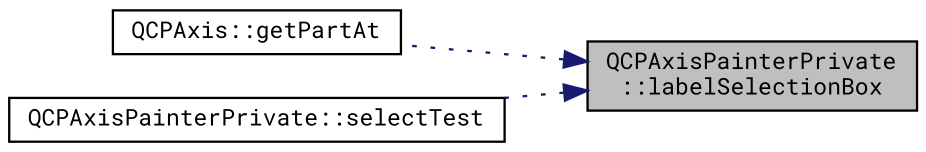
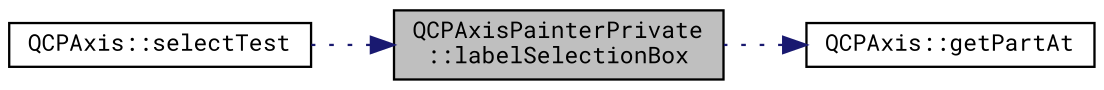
edge "QCPAxis::getPartAt" -> "QCPAxisPainterPrivate ::labelSelectionBox": reversed
node "QCPAxisPainterPrivate::selectTest": label "QCPAxisPainterPrivate::selectTest" -> "QCPAxis::selectTest"
